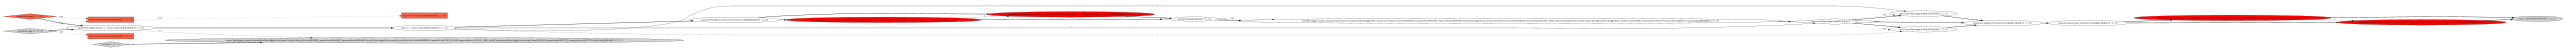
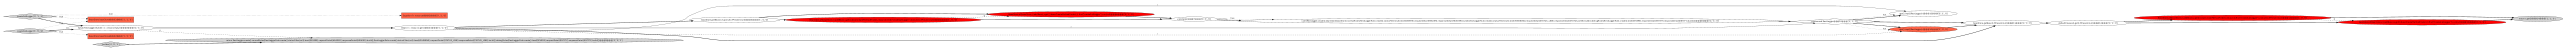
node "createCallLogger['0', '1', '0']": fillcolor tomato -> lightgray
edge "BeanStore beanStore@@@2@@@['1', '1', '0']" -> "Supplier<?> resource@@@2@@@['0', '1', '0']": now "createCallLogger['0', '1', '0']" -> "Supplier<?> resource@@@2@@@['0', '1', '0']"
edge "v.get().impl((RestLogger)r)@@@10@@@['0', '1', '0']" -> "beanStore.getBean().ifPresent(null)@@@11@@@['1', '1', '0']": now "Object r = resource.get()@@@4@@@['1', '1', '0']" -> "beanStore.getBean().ifPresent(null)@@@11@@@['1', '1', '0']"
node "v.get().impl((RestLogger)r)@@@10@@@['1', '0', '0']": fillcolor white -> tomato
